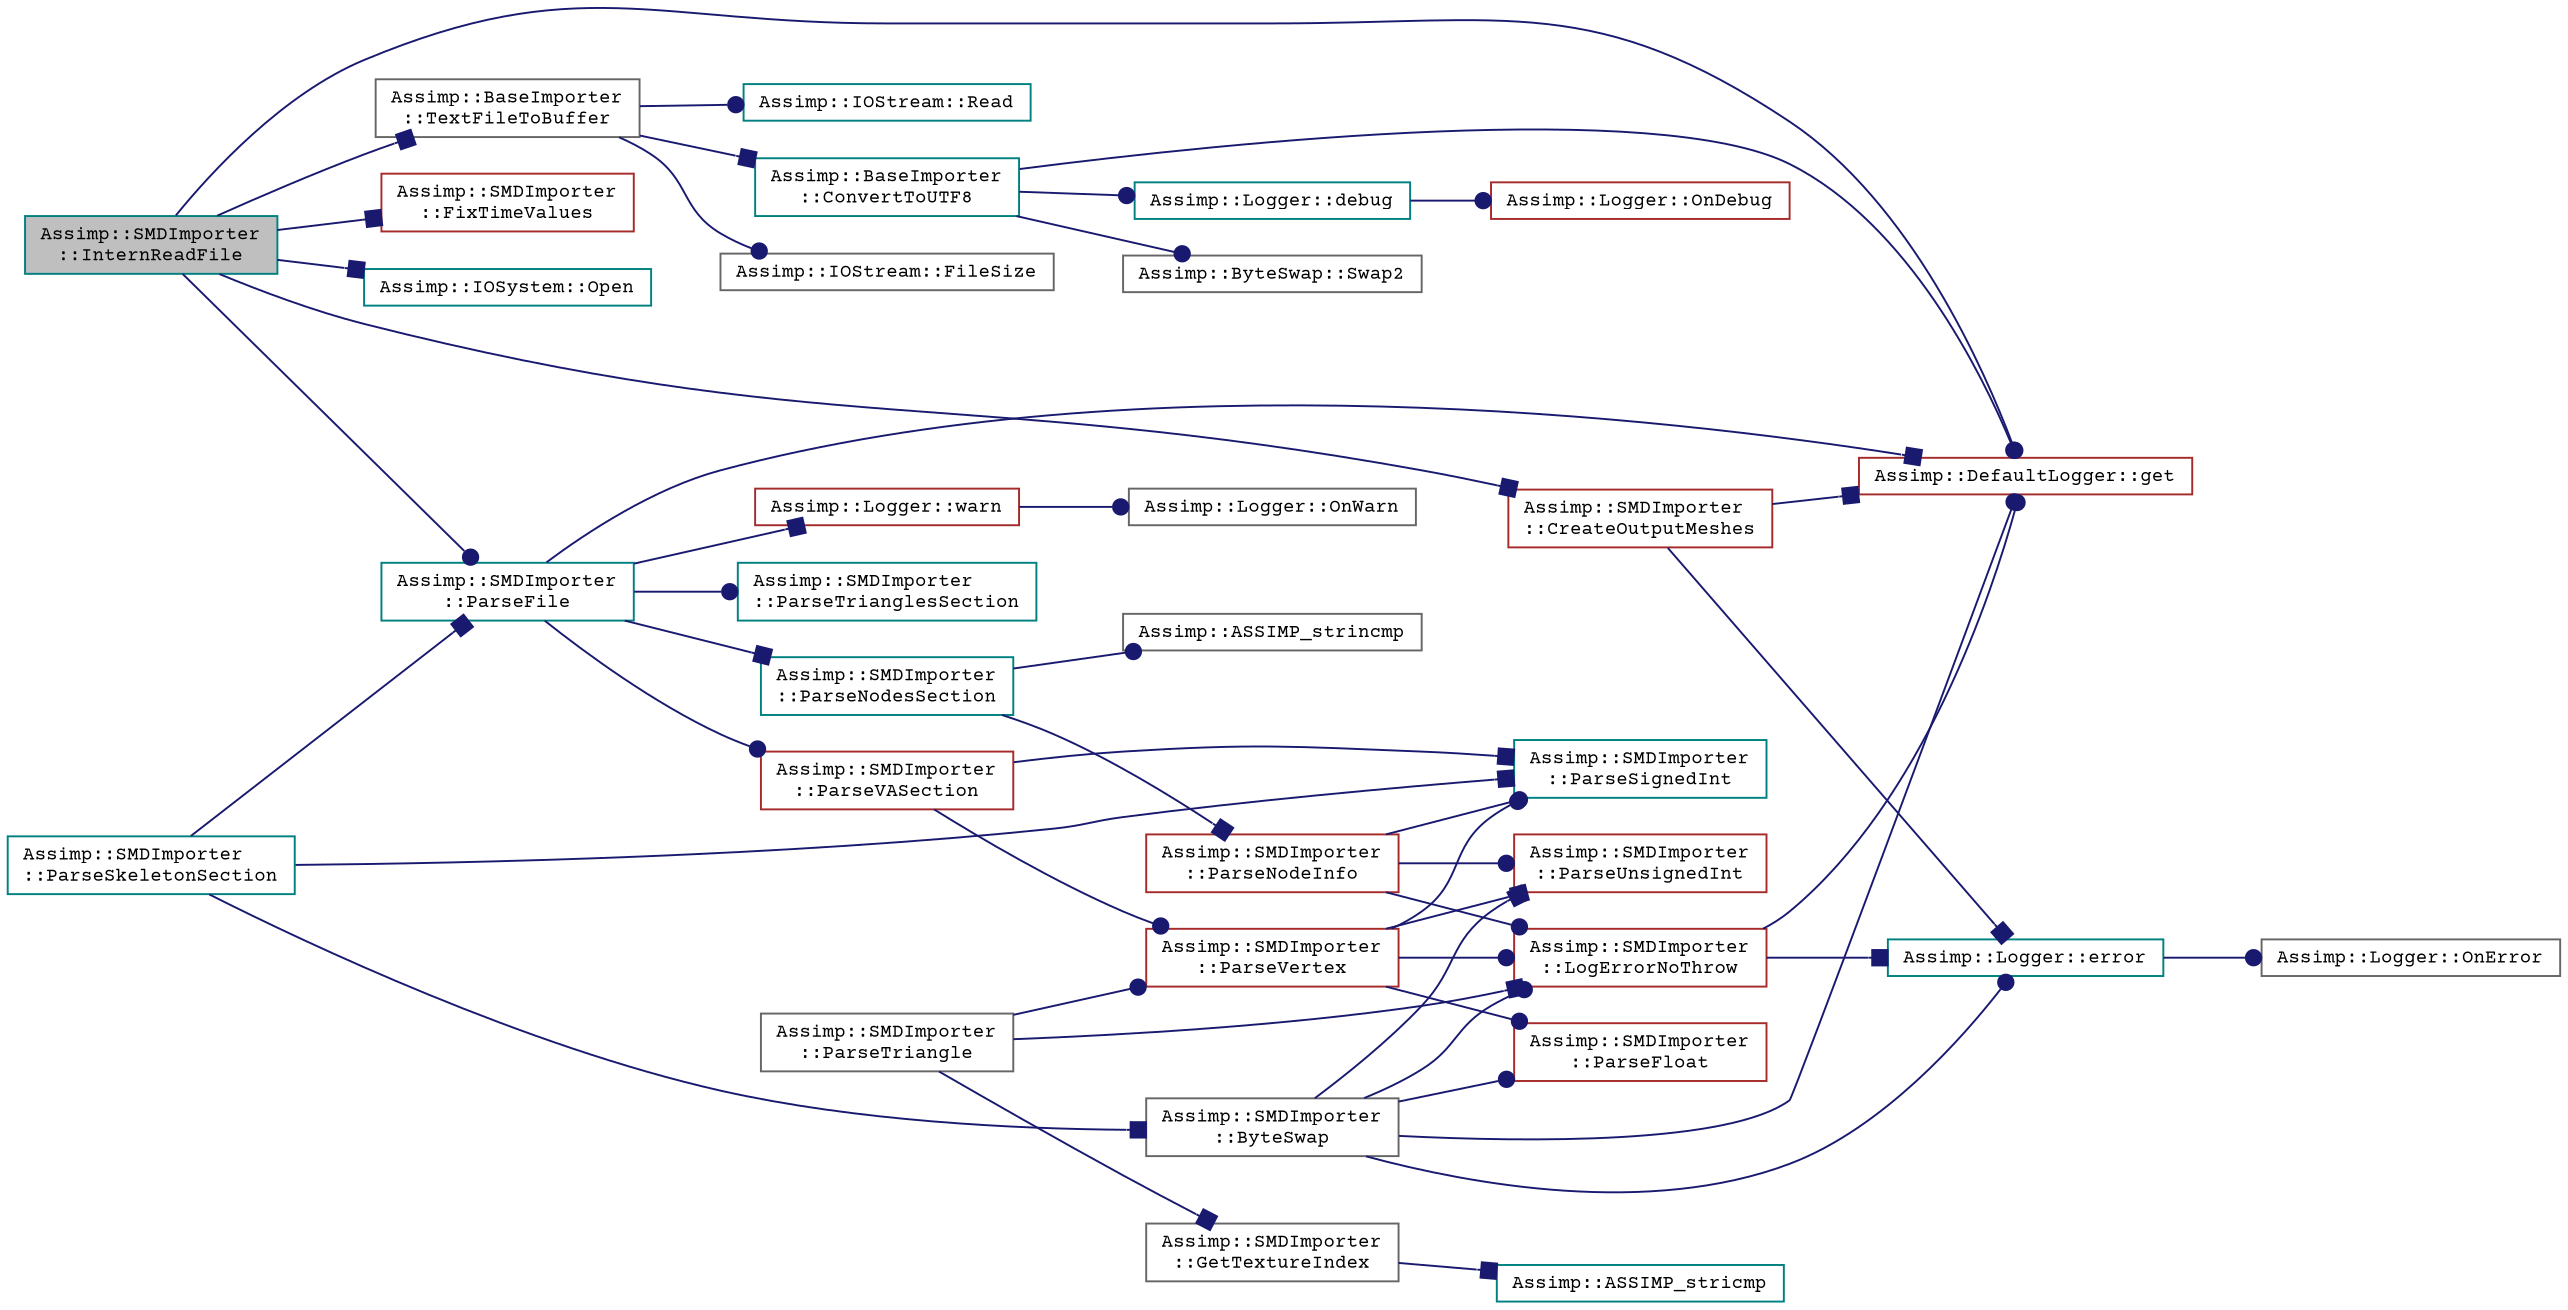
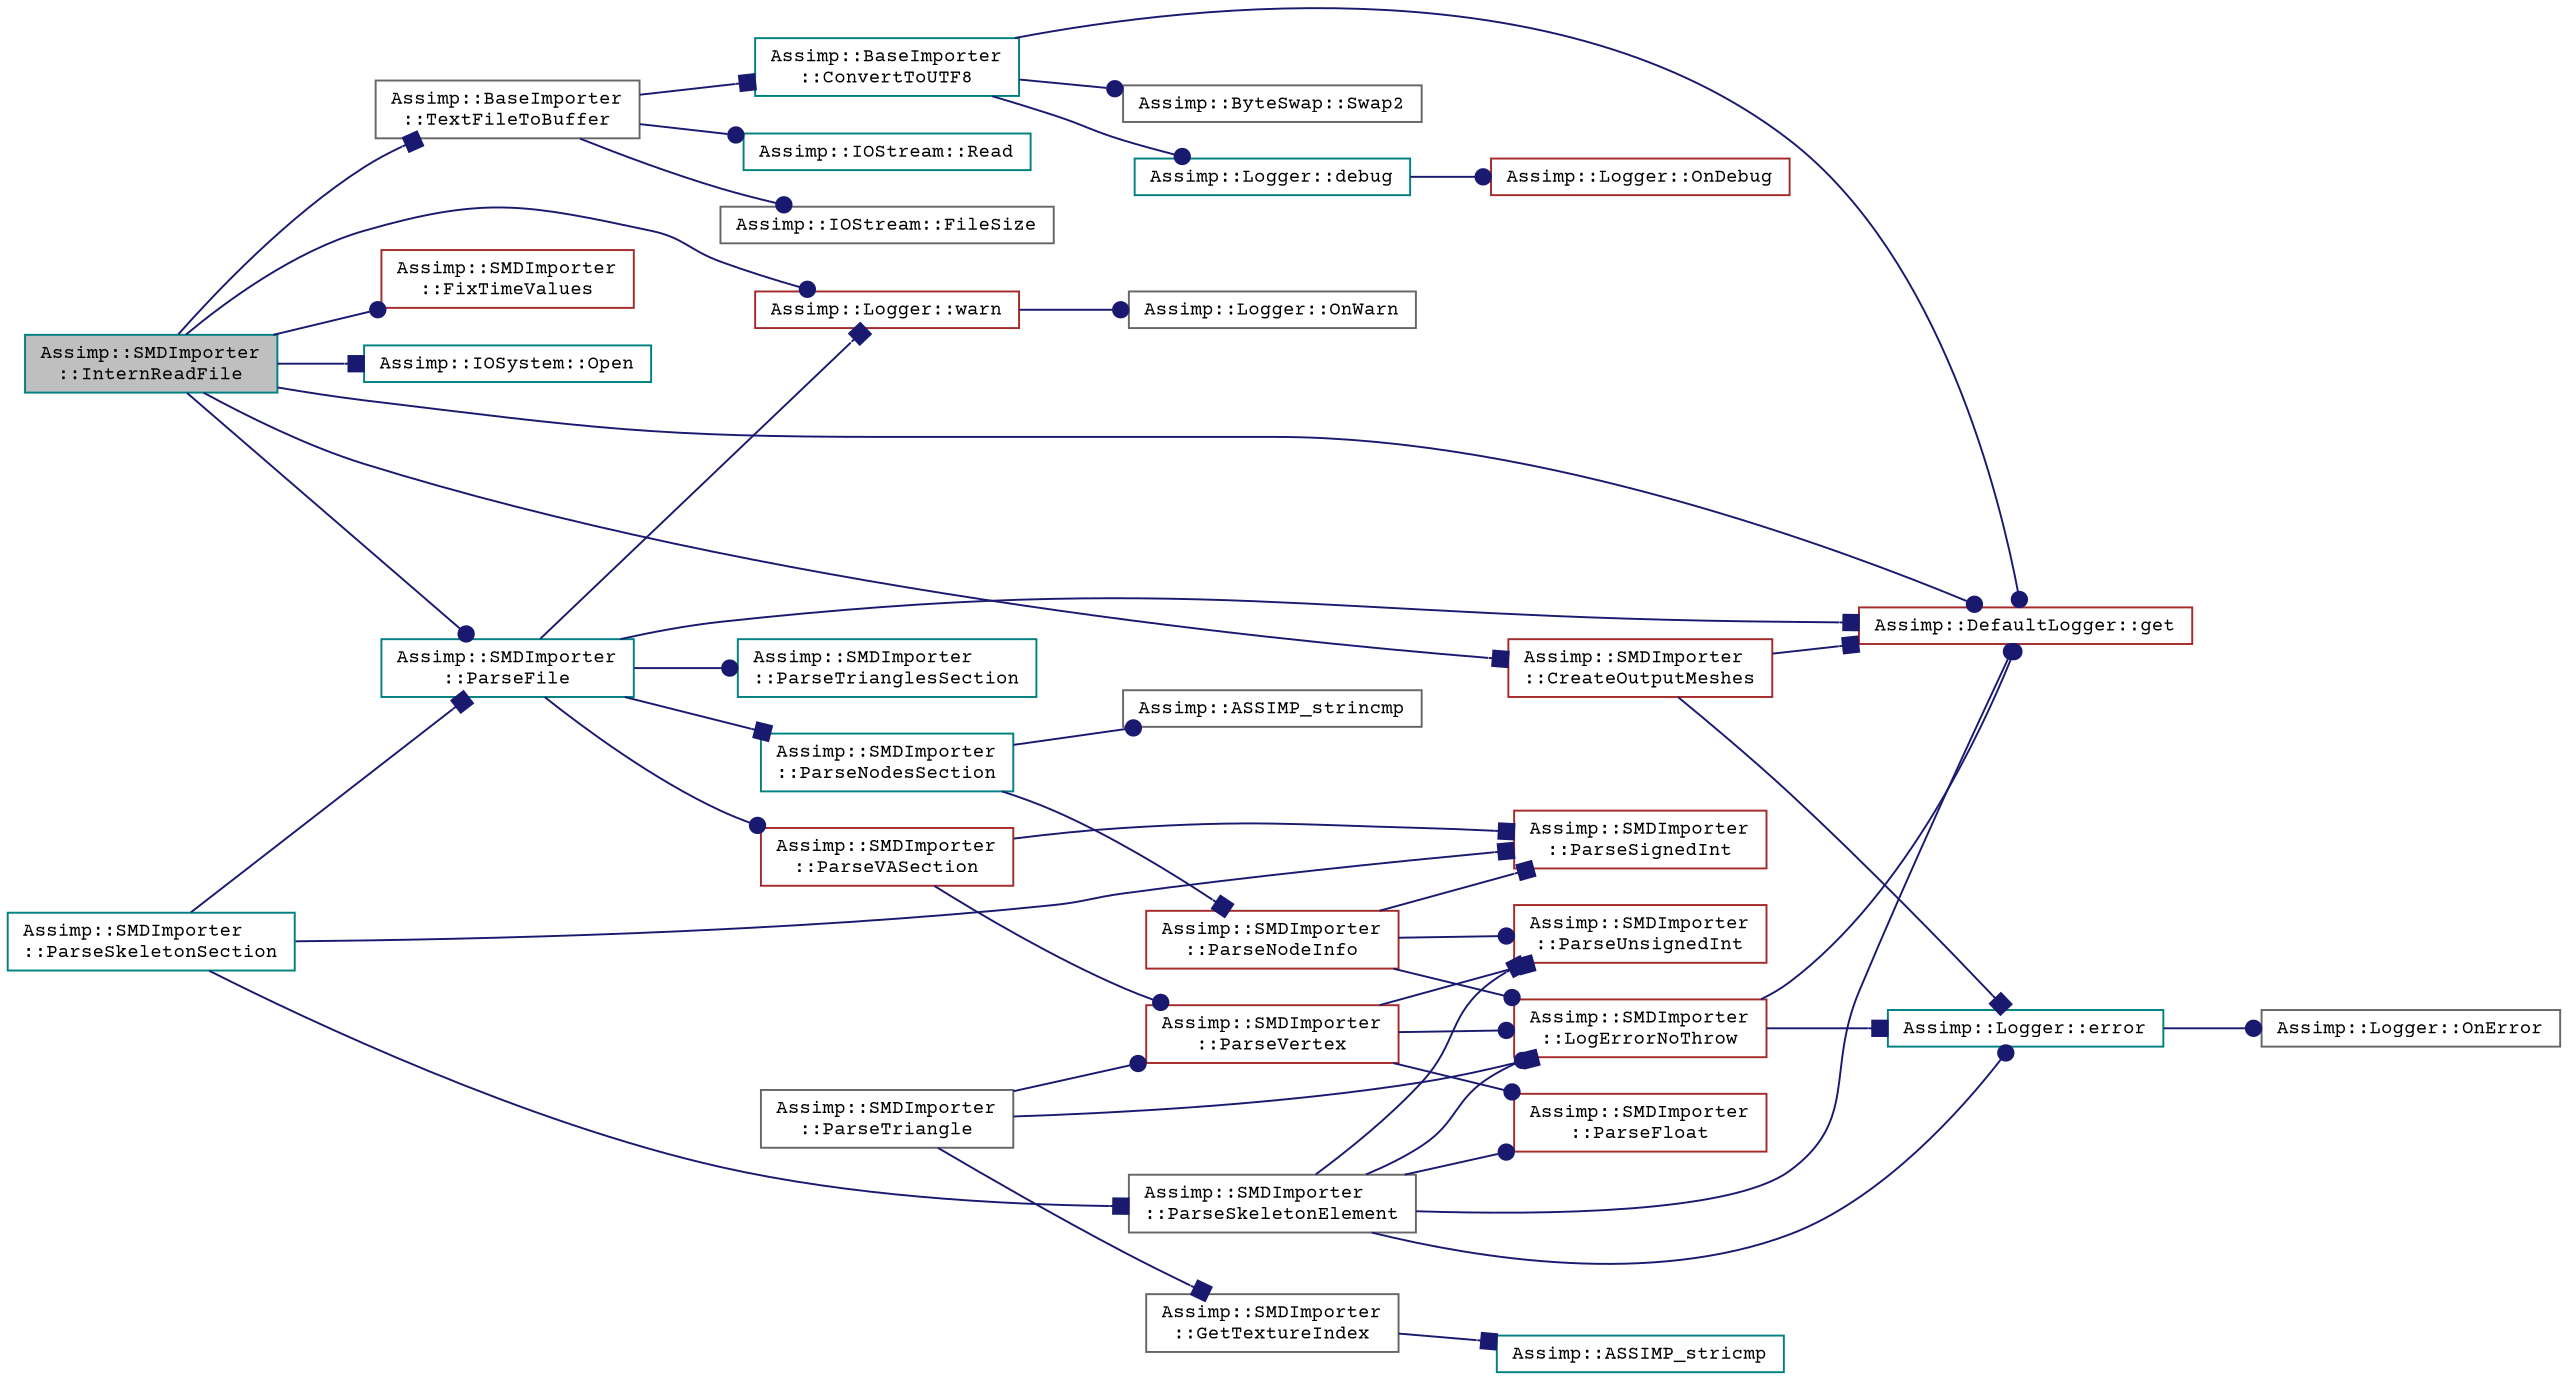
edge "Assimp::SMDImporter ::InternReadFile" -> "Assimp::Logger::warn": added
edge "Assimp::SMDImporter ::InternReadFile" -> "Assimp::SMDImporter ::FixTimeValues": arrowhead box -> dot
node "Assimp::SMDImporter ::ParseSignedInt": color teal -> brown
edge "Assimp::SMDImporter ::ParseNodeInfo" -> "Assimp::SMDImporter ::ParseSignedInt": arrowhead dot -> box
edge "Assimp::SMDImporter ::ParseVertex" -> "Assimp::SMDImporter ::ParseSignedInt": removed
node "Assimp::SMDImporter ::ByteSwap": label "Assimp::SMDImporter ::ByteSwap" -> "Assimp::SMDImporter ::ParseSkeletonElement"
